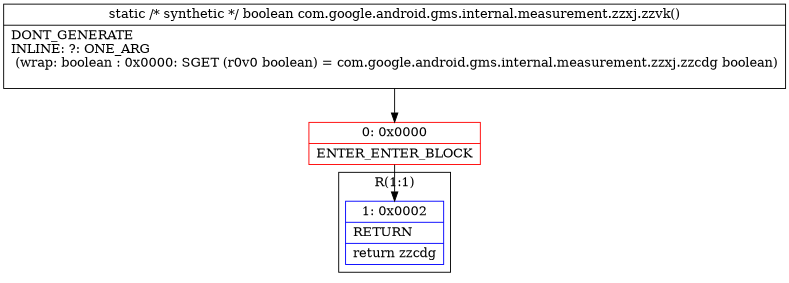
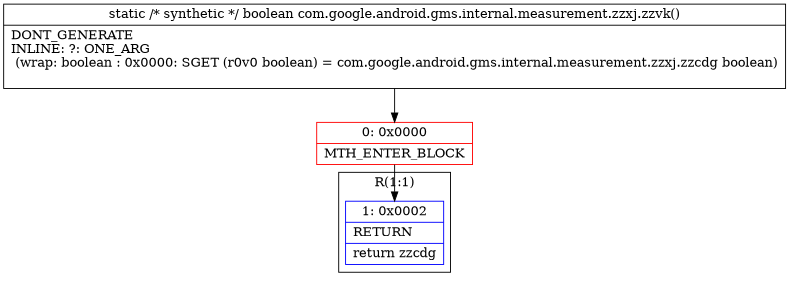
node "0: 0x0000": text "ENTER_ENTER_BLOCK" -> "MTH_ENTER_BLOCK"
